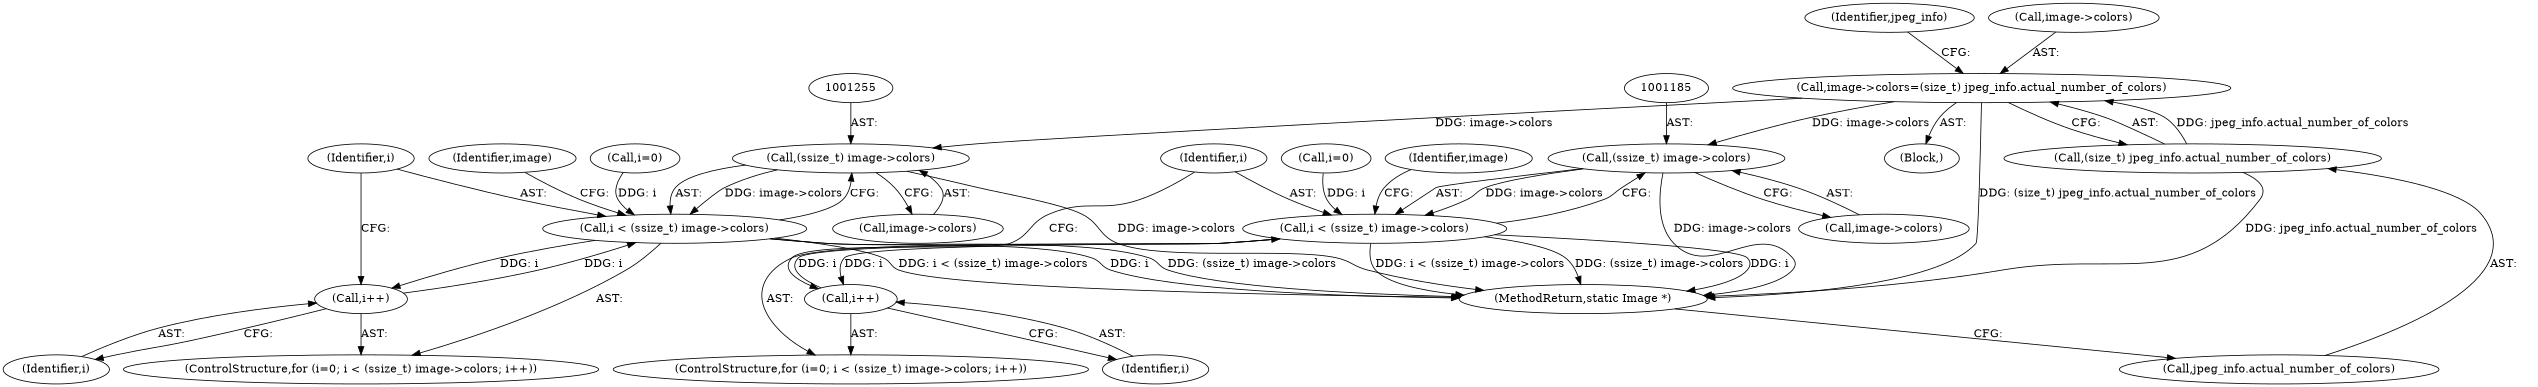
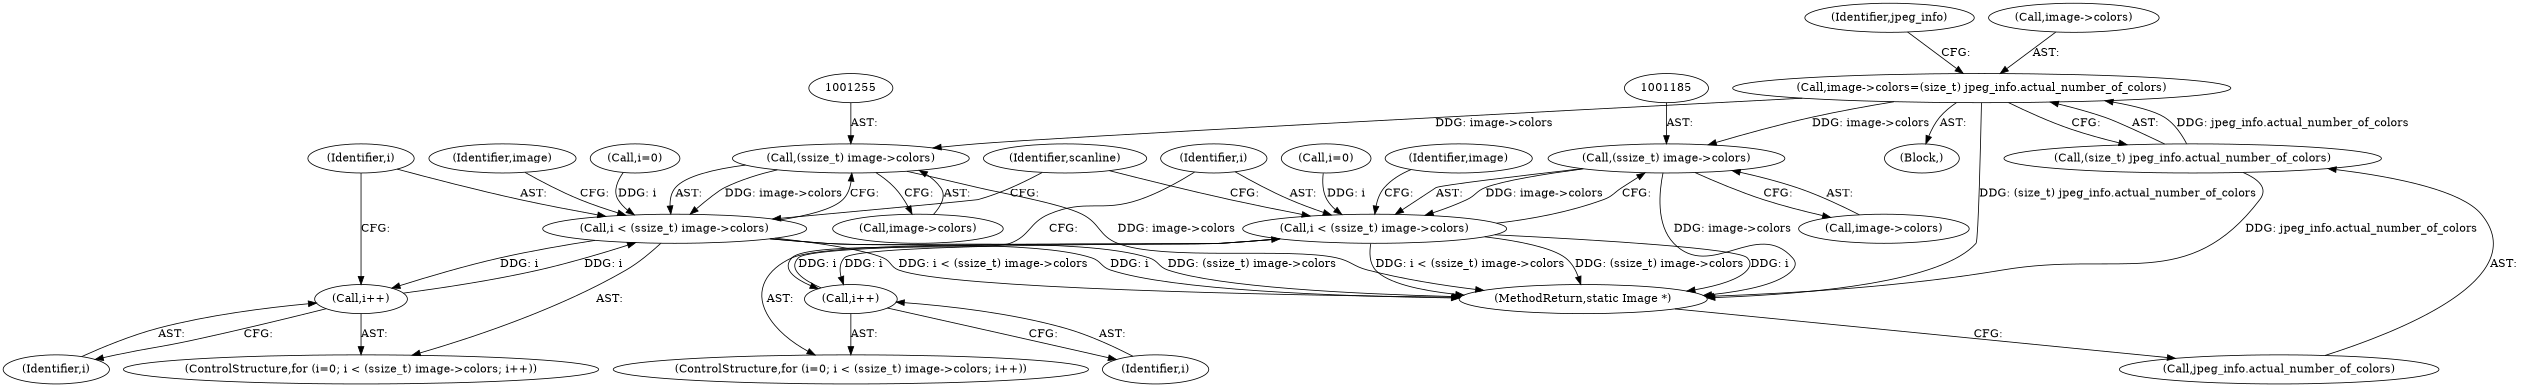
node "(Identifier,scanline)": added
